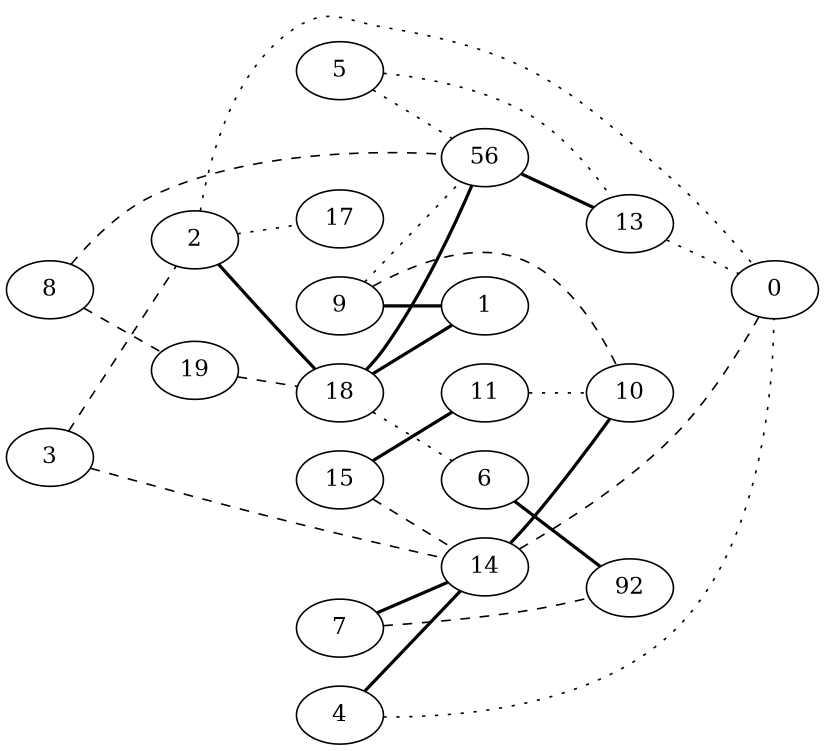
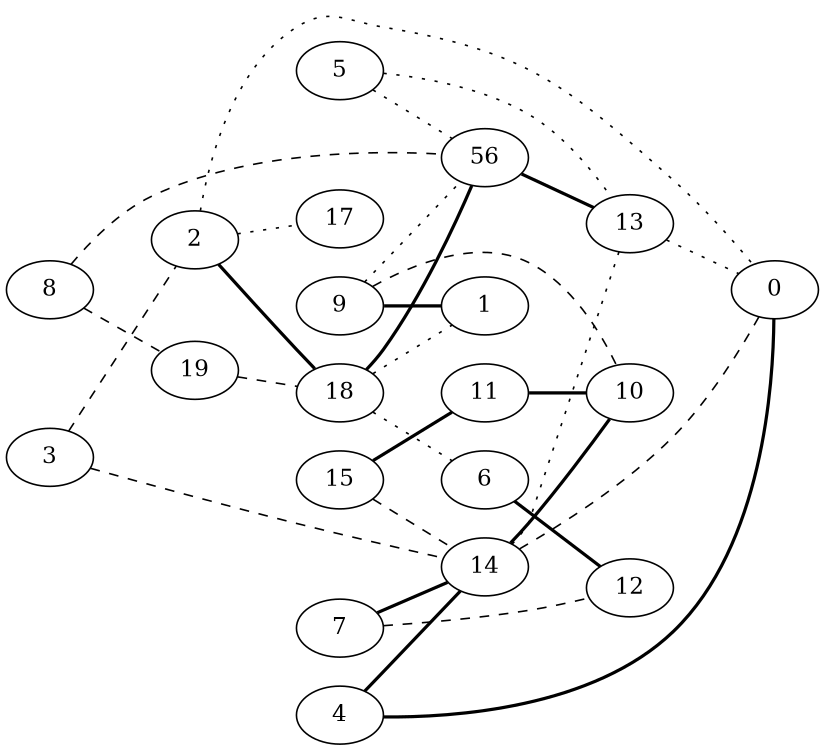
edge "1" -- "18": style bold -> dotted
edge "11" -- "10": style dotted -> bold
edge "13" -- "14": added
node "92": label "92" -> "12"
edge "0" -- "4": style dotted -> bold
